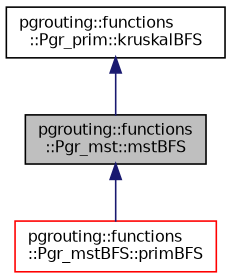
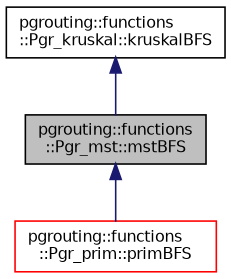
node "pgrouting::functions ::Pgr_prim::kruskalBFS": label "pgrouting::functions ::Pgr_prim::kruskalBFS" -> "pgrouting::functions ::Pgr_kruskal::kruskalBFS"
node "pgrouting::functions ::Pgr_mstBFS::primBFS": label "pgrouting::functions ::Pgr_mstBFS::primBFS" -> "pgrouting::functions ::Pgr_prim::primBFS"
